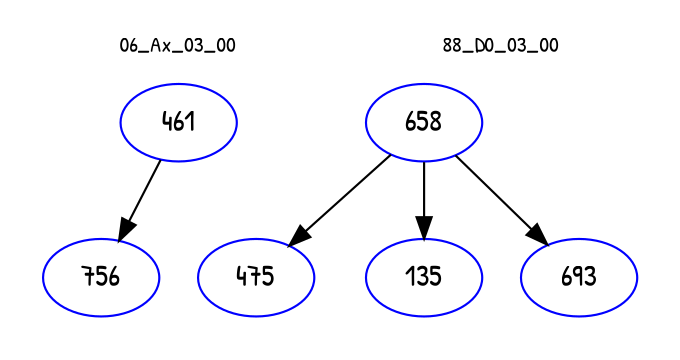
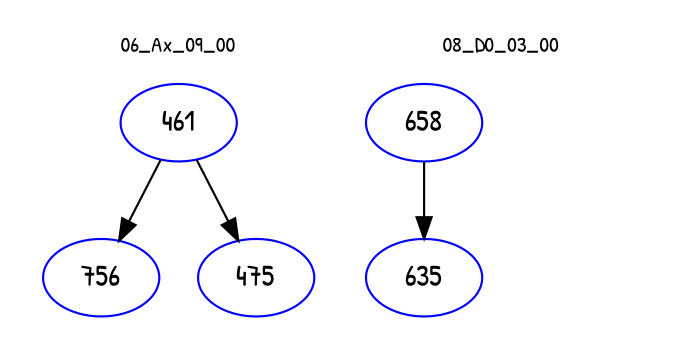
cluster "06_Ax_03_00": label "06_Ax_03_00" -> "06_Ax_09_00"
cluster "88_D0_03_00": label "88_D0_03_00" -> "08_D0_03_00"
edge "658" -> "475": now "461" -> "475"
node "135": label "135" -> "635"
node "693": removed
